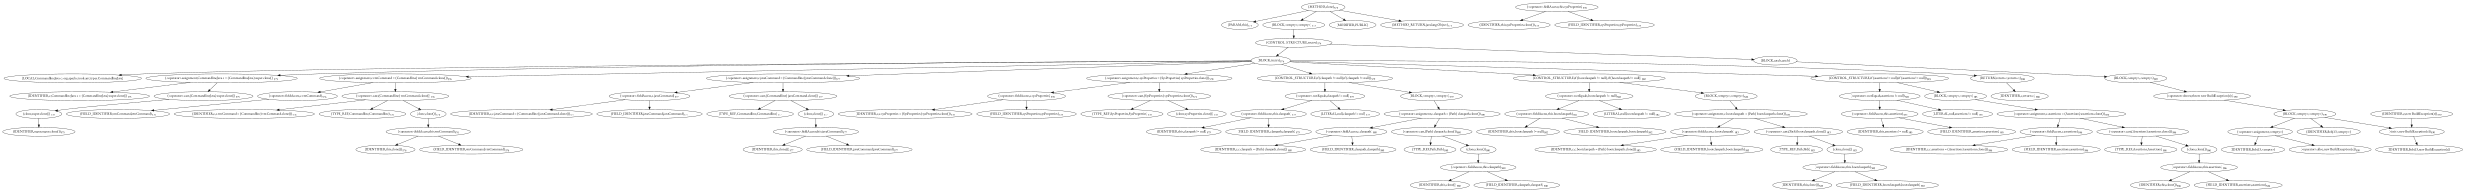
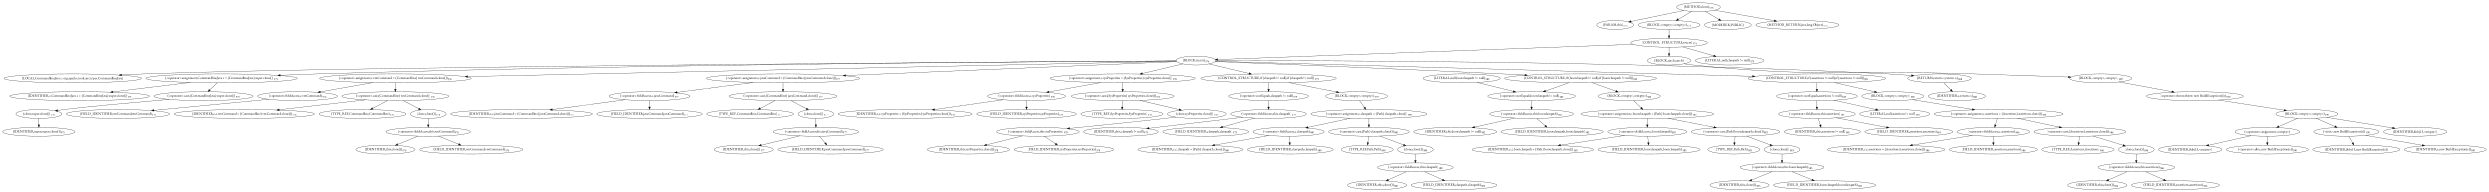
edge "(<operator>.notEquals,classpath != null)" -> "(LITERAL,null,classpath != null)": now "(CONTROL_STRUCTURE,try,try)" -> "(LITERAL,null,classpath != null)"
edge "(<operator>.notEquals,bootclasspath != null)" -> "(LITERAL,null,bootclasspath != null)": reversed
edge "(IDENTIFIER,e,new BuildException(e))" -> "(<init>,new BuildException(e))": reversed
edge "(clone,sysProperties.clone())" -> "(<operator>.fieldAccess,this.sysProperties)": added
